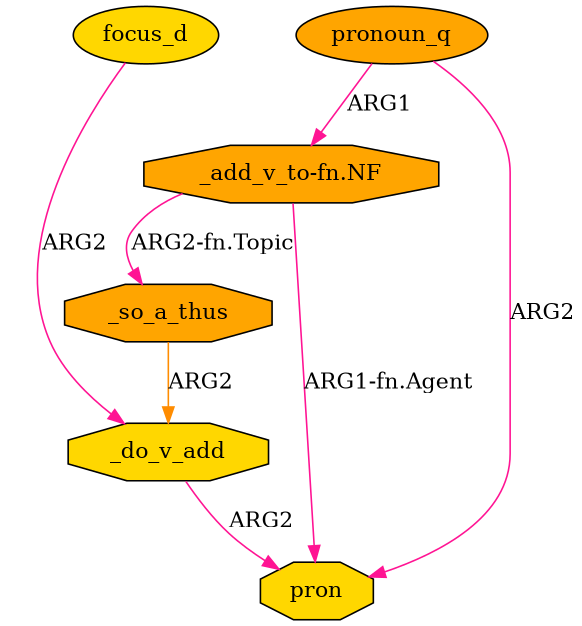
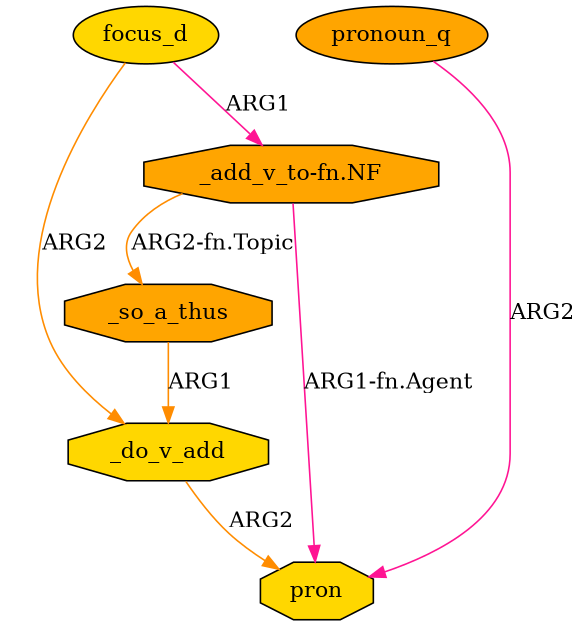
edge "pronoun_q" -> "_add_v_to-fn.NF": now "focus_d" -> "_add_v_to-fn.NF"
edge "_add_v_to-fn.NF" -> "_so_a_thus": color deeppink -> darkorange
edge "focus_d" -> "_do_v_add": color deeppink -> darkorange
edge "_so_a_thus" -> "_do_v_add": label "ARG2" -> "ARG1"
edge "_do_v_add" -> "pron": color deeppink -> darkorange
